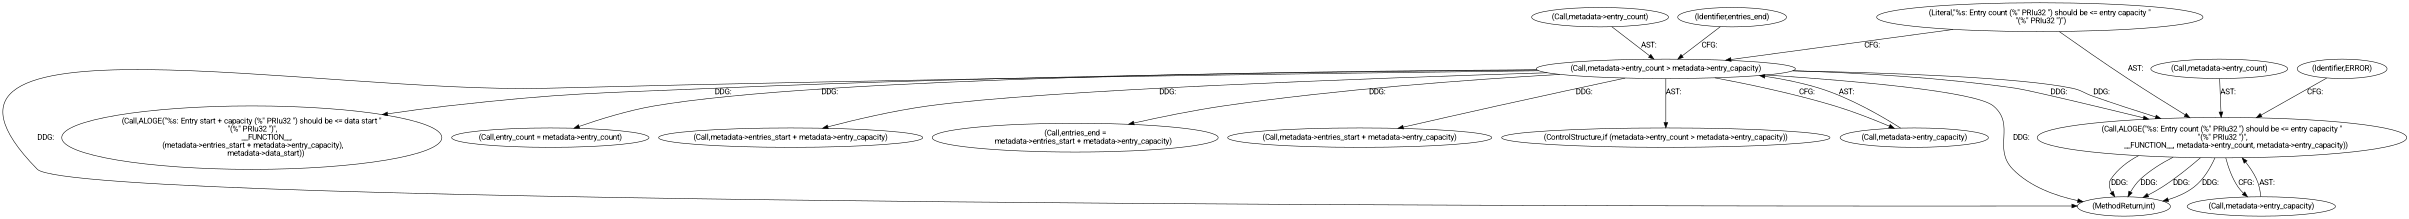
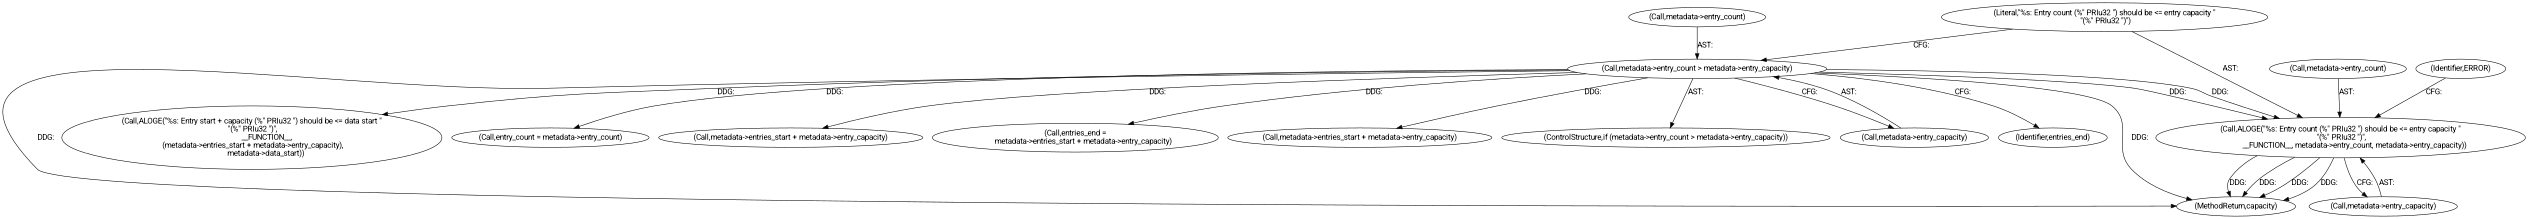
edge "(Identifier,entries_end)" -> "(Call,metadata->entry_count > metadata->entry_capacity)": reversed
node "(MethodReturn,int)": label "(MethodReturn,int)" -> "(MethodReturn,capacity)"
